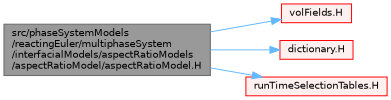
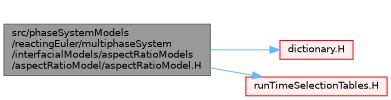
node "volFields.H": removed
